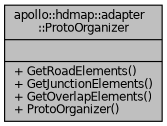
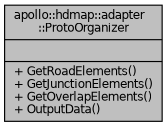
node "apollo::hdmap::adapter": text "+ ProtoOrganizer()" -> "+ OutputData()"
